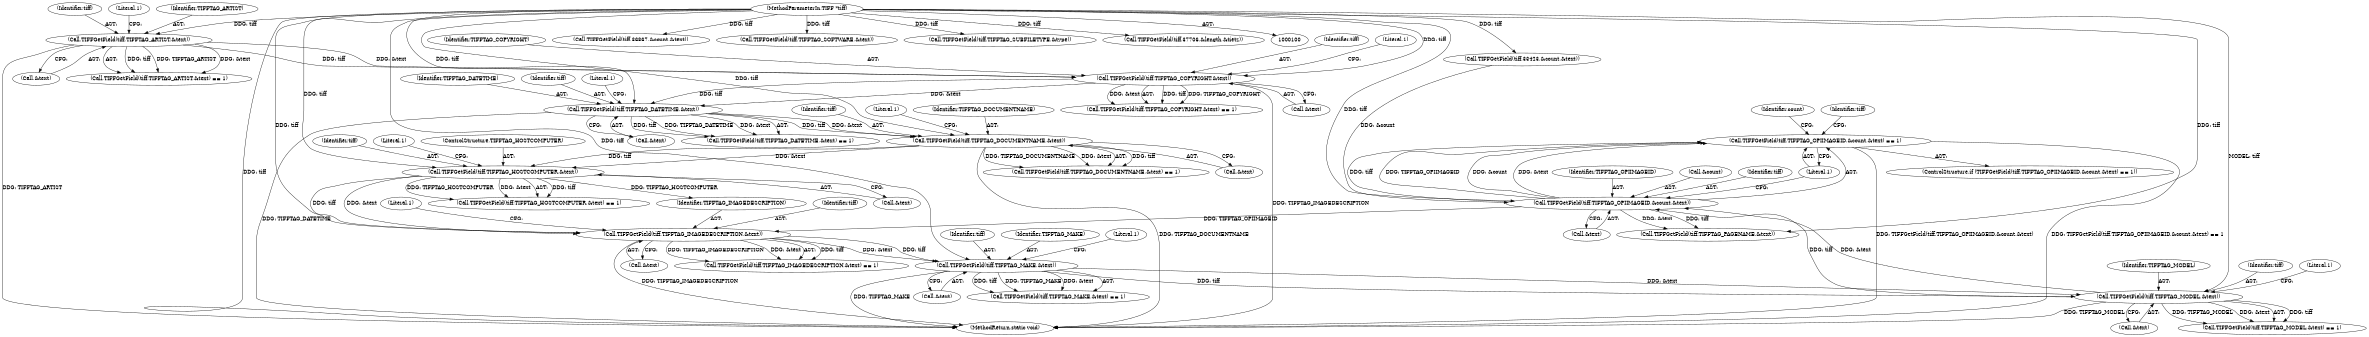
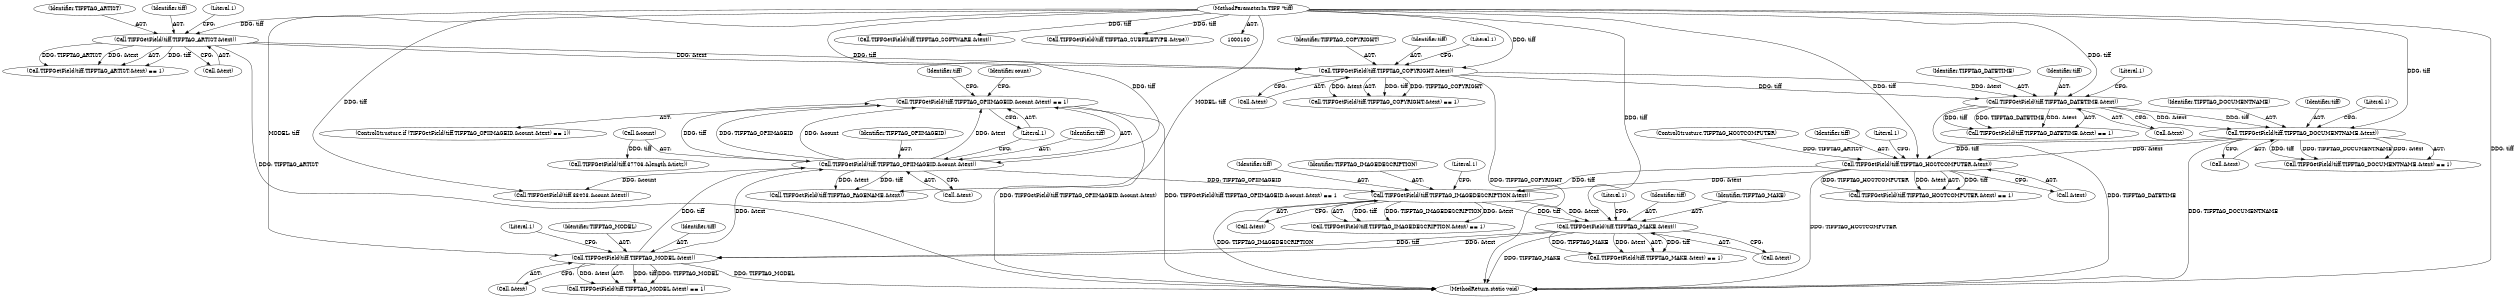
edge "(MethodParameterIn,TIFF *tiff)" -> "(Call,TIFFGetField(tiff,37706,&length,&tietz))": now "(Call,&count)" -> "(Call,TIFFGetField(tiff,37706,&length,&tietz))"
edge "(MethodParameterIn,TIFF *tiff)" -> "(Call,TIFFGetField(tiff,TIFFTAG_IMAGEDESCRIPTION,&text))": removed, label "DDG: tiff"
node "(Call,TIFFGetField(tiff,36867,&count,&text))": removed
edge "(MethodParameterIn,TIFF *tiff)" -> "(Call,TIFFGetField(tiff,TIFFTAG_PAGENAME,&text))": label "DDG: tiff" -> "MODEL: tiff"
edge "(ControlStructure,TIFFTAG_HOSTCOMPUTER)" -> "(Call,TIFFGetField(tiff,TIFFTAG_HOSTCOMPUTER,&text))": label "AST: " -> "DDG: TIFFTAG_ARTIST"
edge "(Call,TIFFGetField(tiff,33423,&count,&text))" -> "(Call,TIFFGetField(tiff,TIFFTAG_OPIIMAGEID,&count,&text))": reversed
edge "(Call,TIFFGetField(tiff,TIFFTAG_HOSTCOMPUTER,&text))" -> "(Identifier,TIFFTAG_IMAGEDESCRIPTION)": now "(Call,TIFFGetField(tiff,TIFFTAG_HOSTCOMPUTER,&text))" -> "(MethodReturn,static void)"
edge "(Call,TIFFGetField(tiff,TIFFTAG_COPYRIGHT,&text))" -> "(MethodReturn,static void)": label "DDG: TIFFTAG_IMAGEDESCRIPTION" -> "DDG: TIFFTAG_COPYRIGHT"
